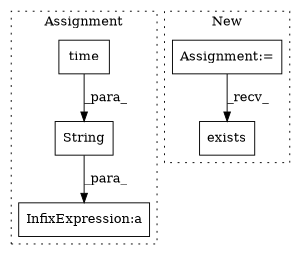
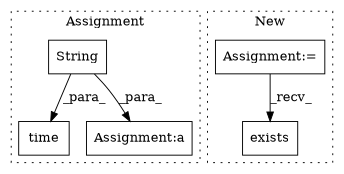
edge "time" -> "String": reversed
node "InfixExpression:a": label "InfixExpression:a" -> "Assignment:a"
